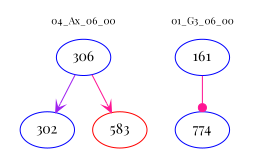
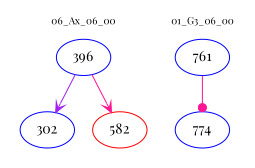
cluster "04_Ax_06_00": label "04_Ax_06_00" -> "06_Ax_06_00"
node "306": label "306" -> "396"
node "161": label "161" -> "761"
node "583": label "583" -> "582"
